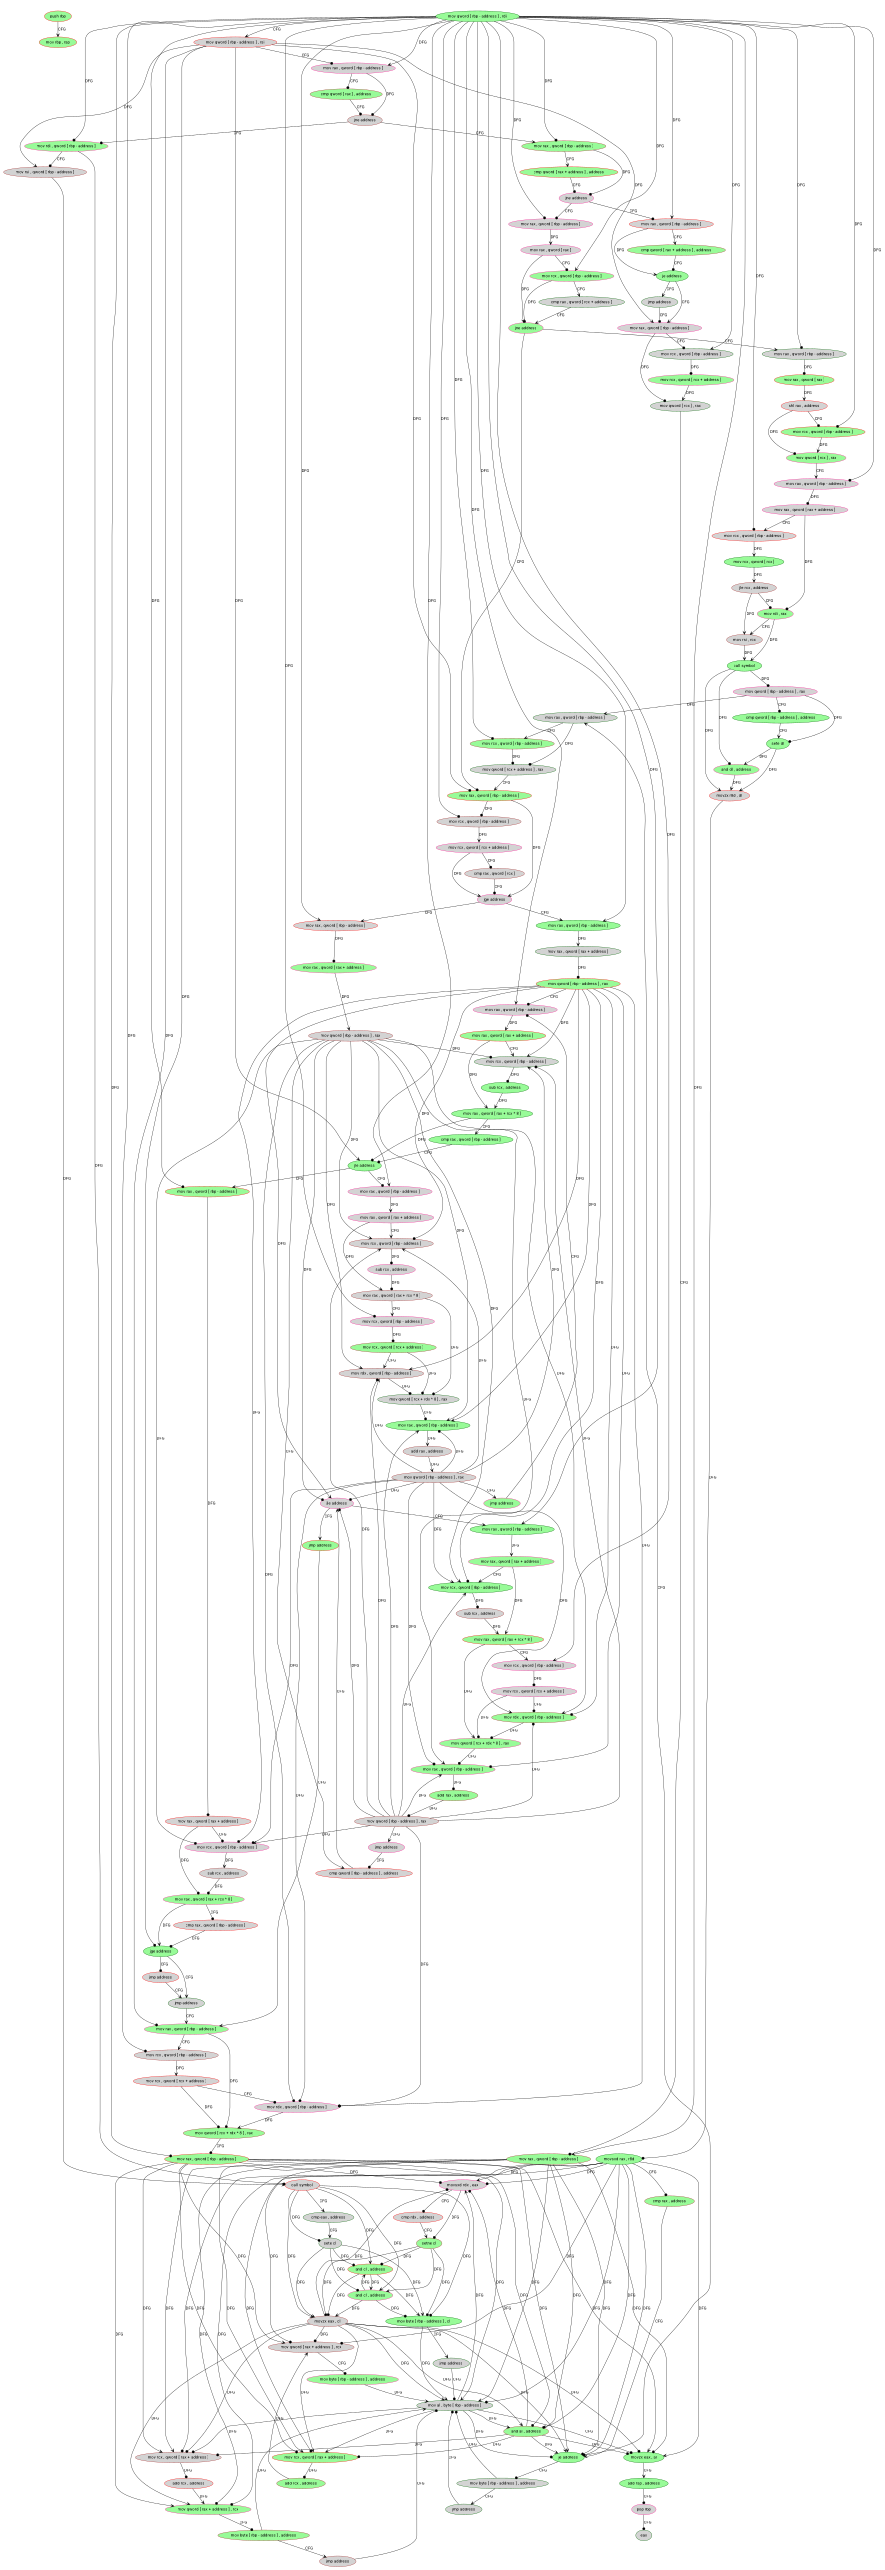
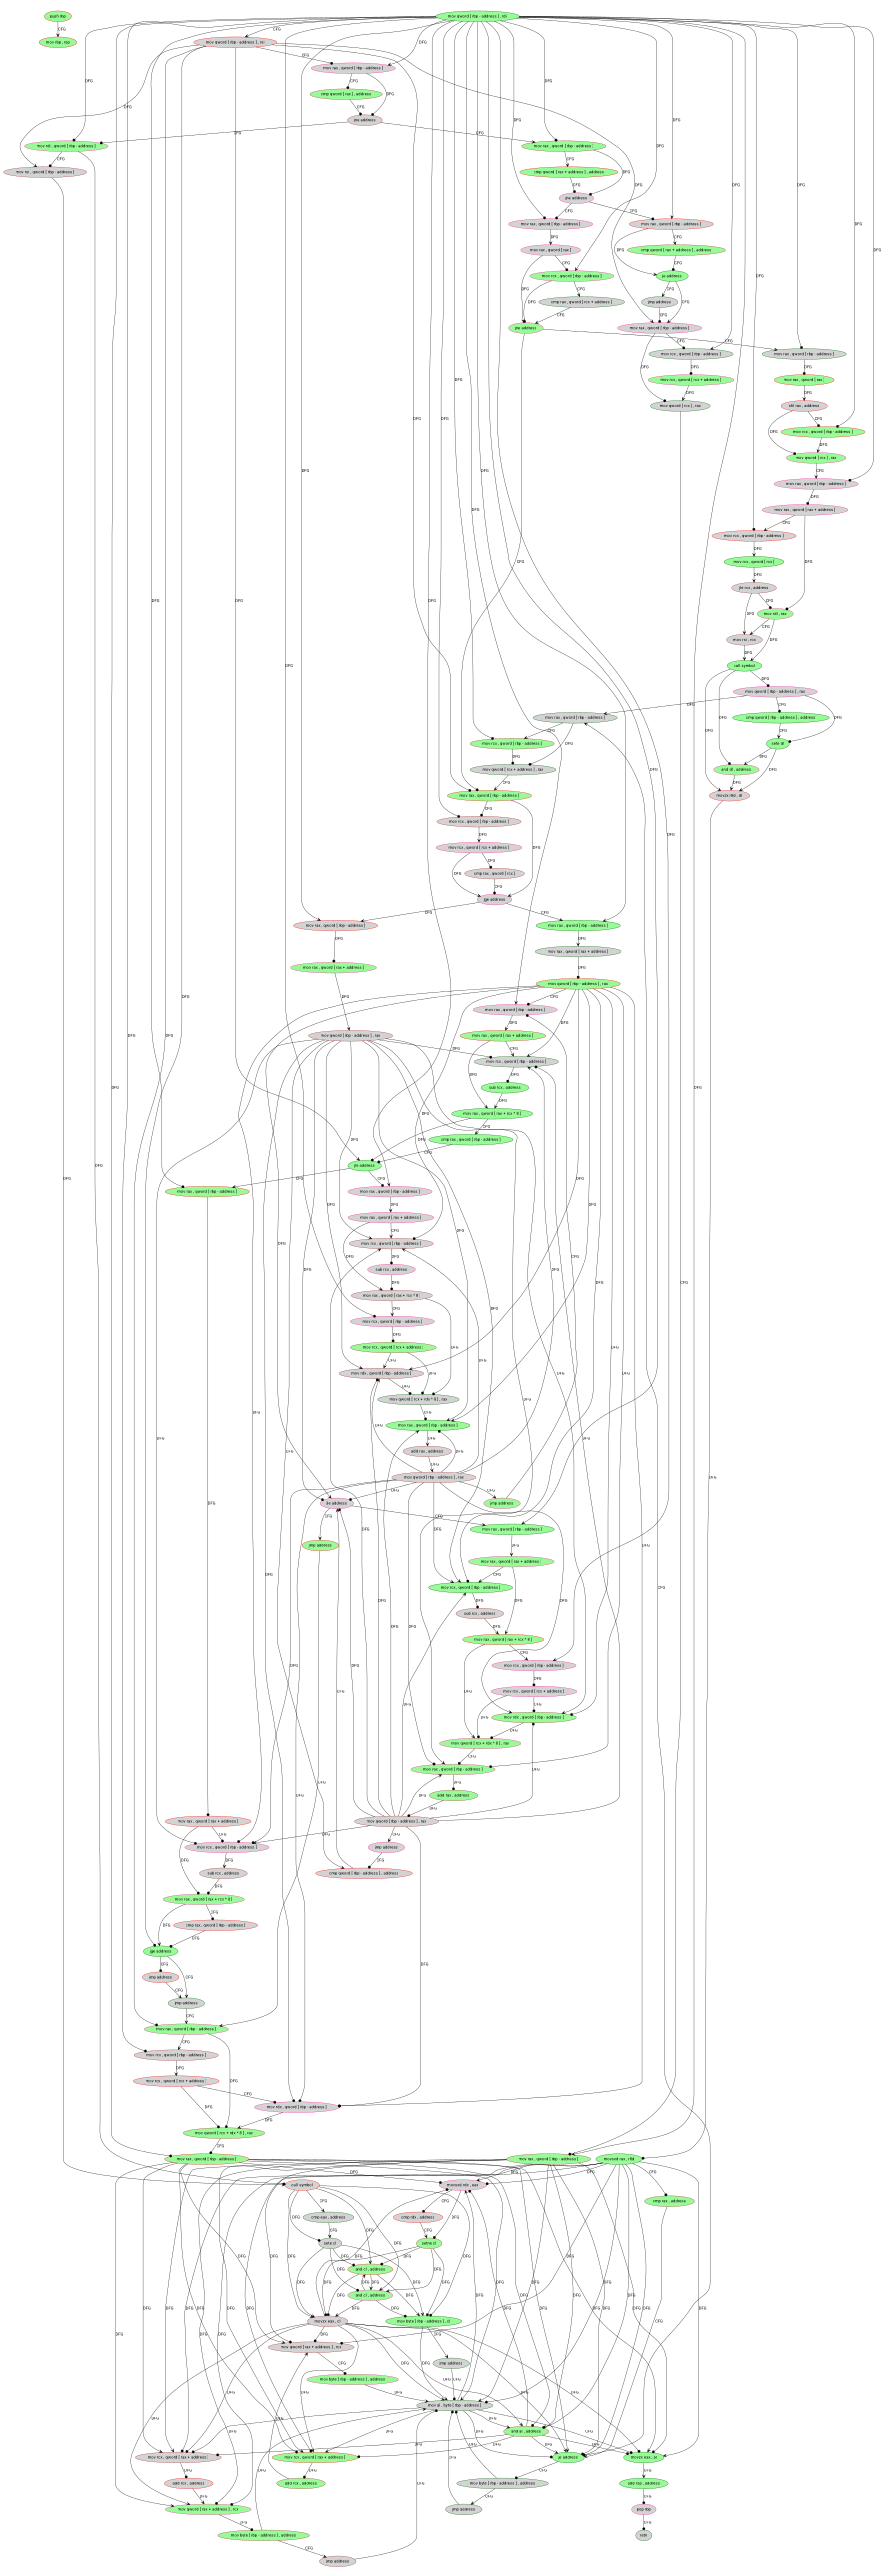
node "eax": label "eax" -> "retn"
